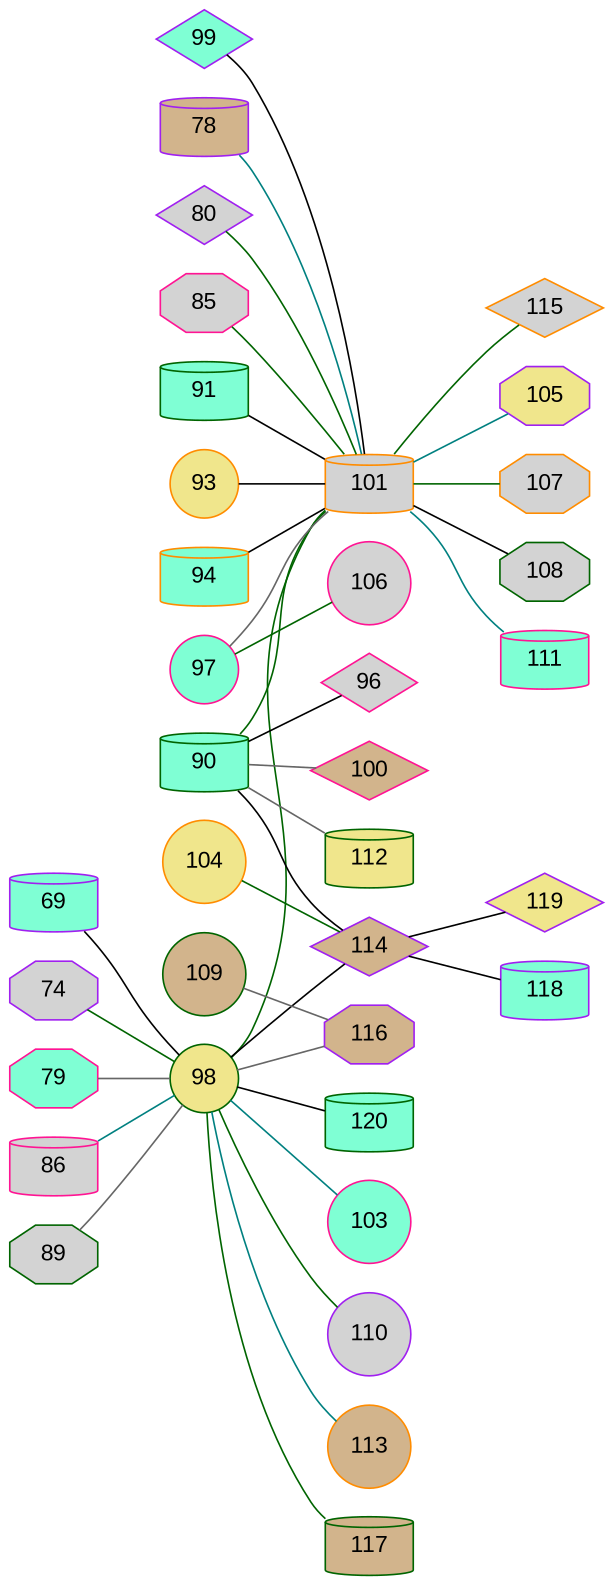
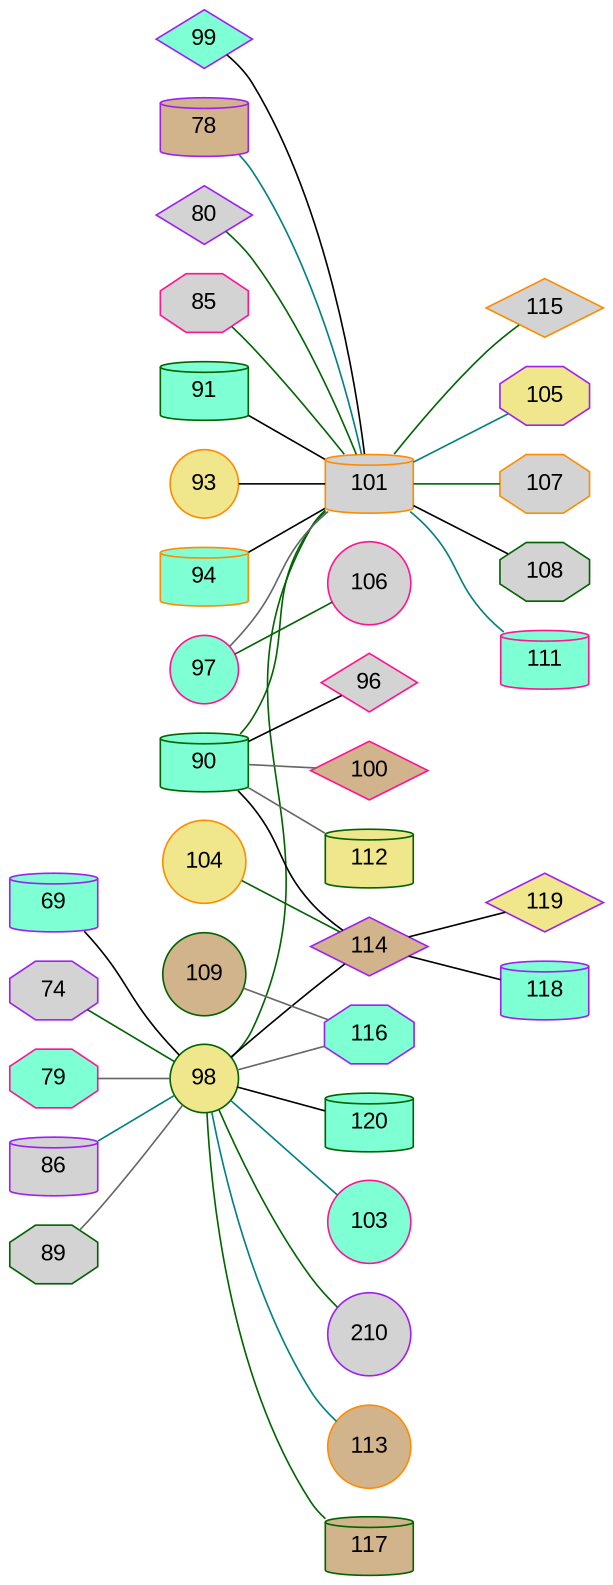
node "116": fillcolor tan -> aquamarine
node "86": color deeppink -> purple
node "110": label "110" -> "210"
